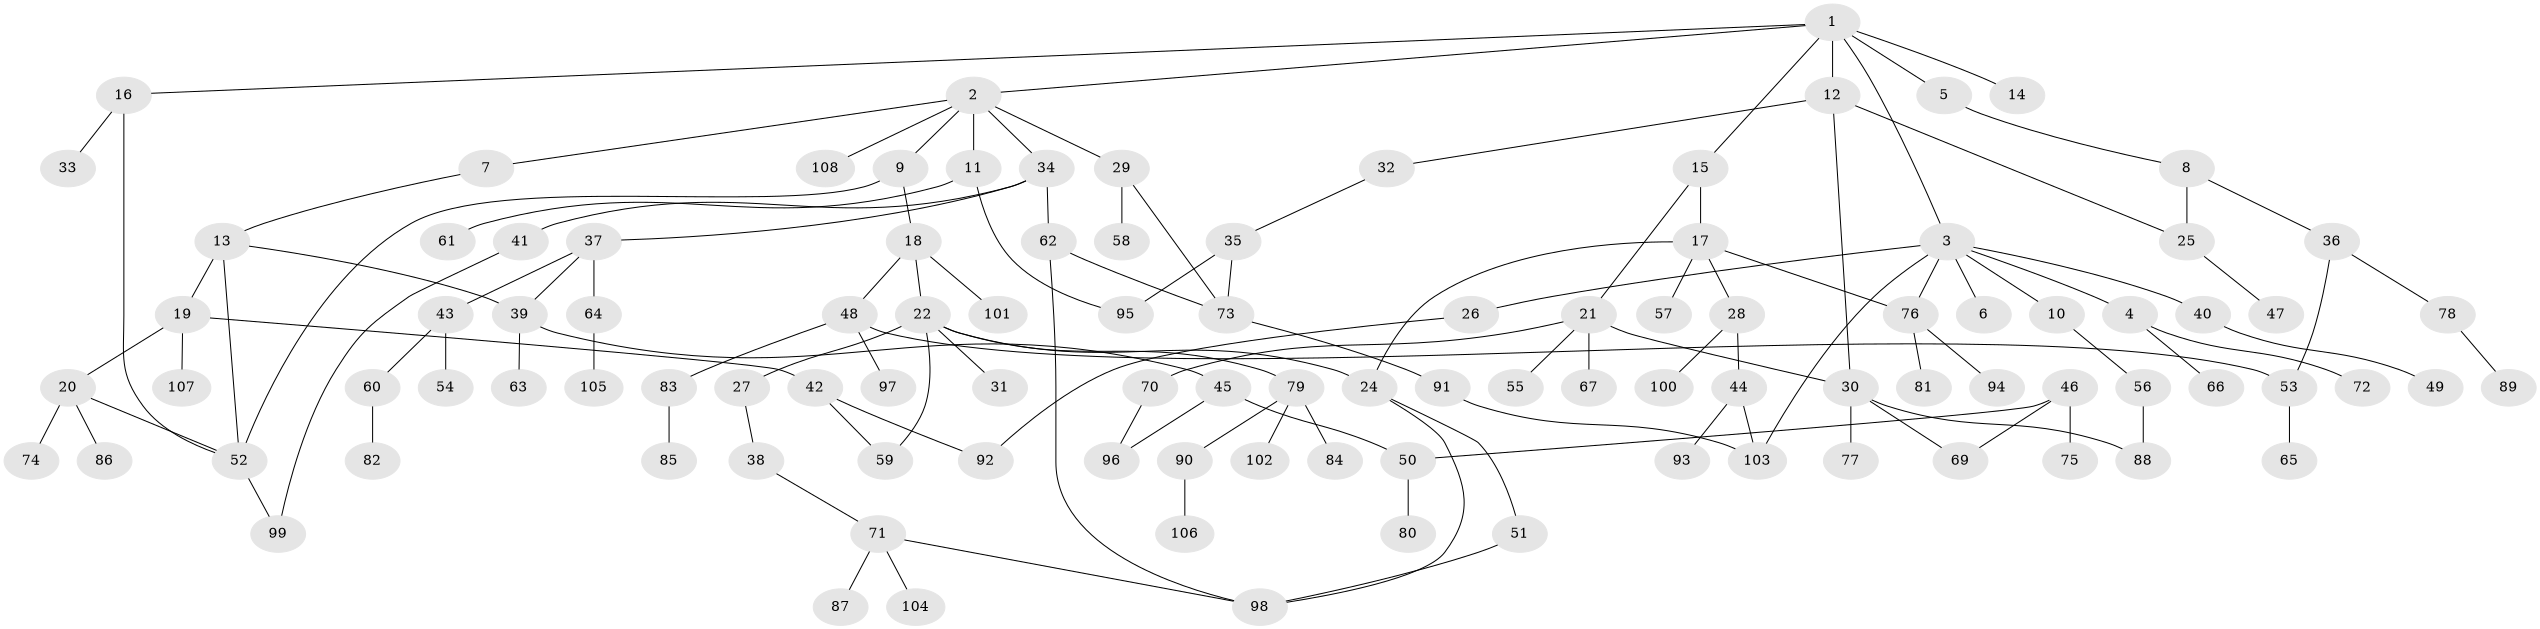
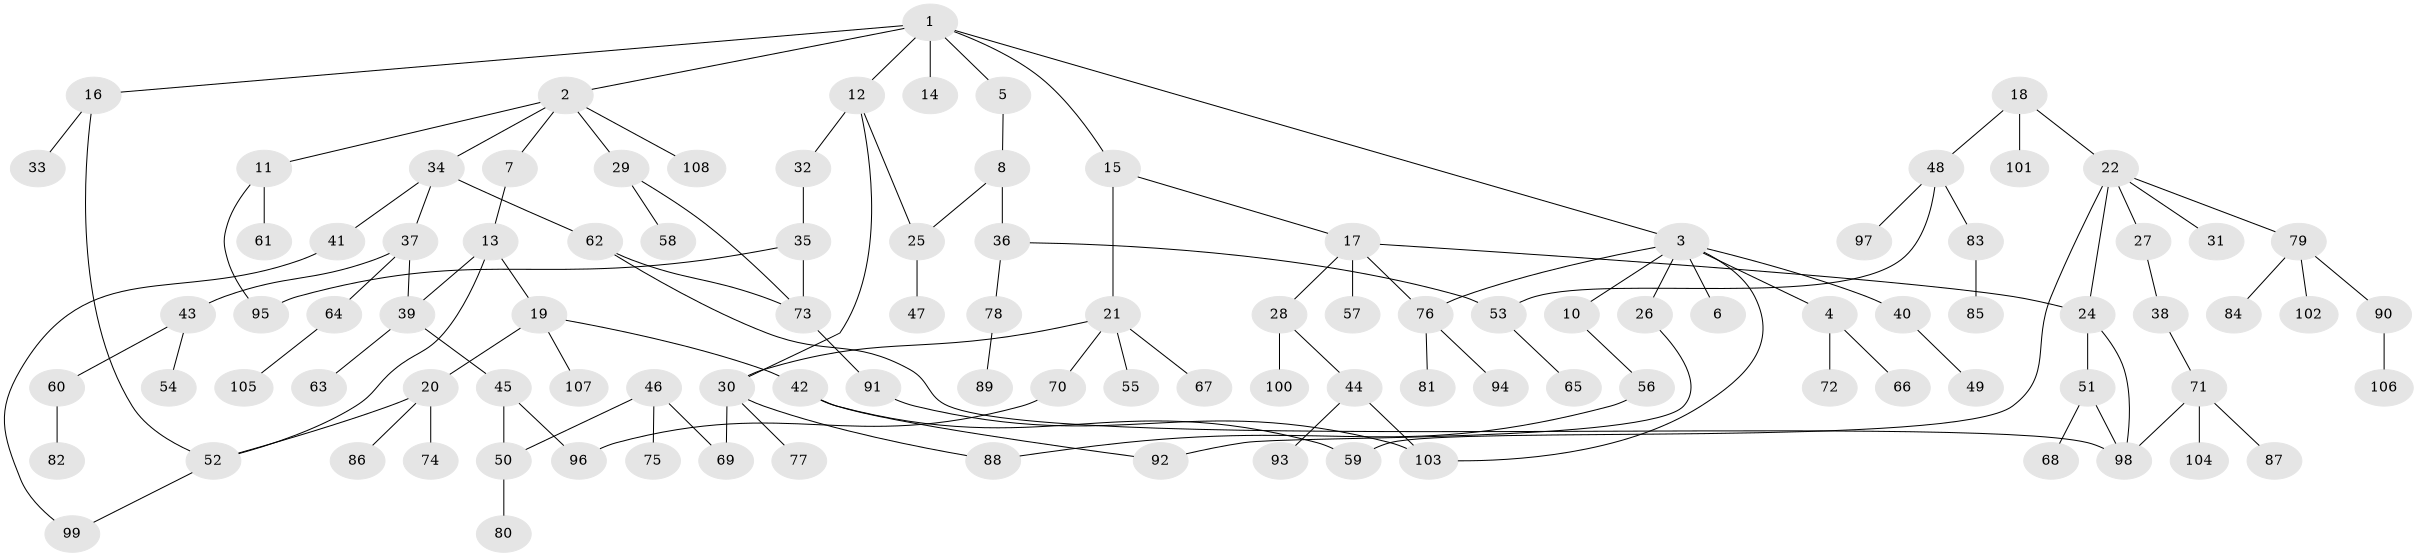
node "9": removed
node "68": added
